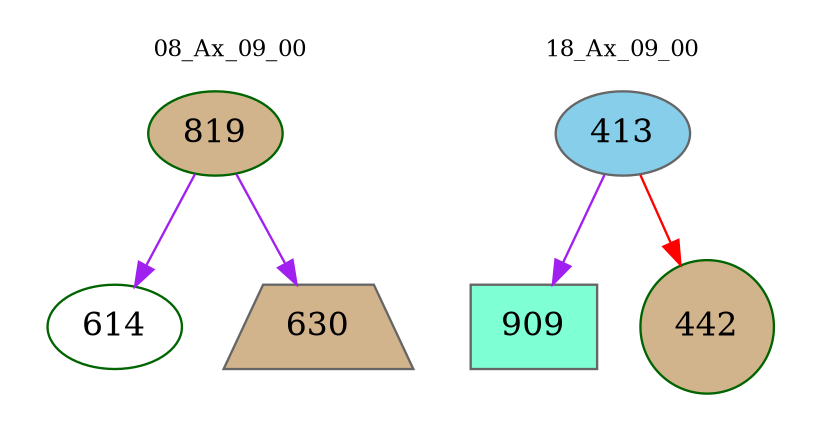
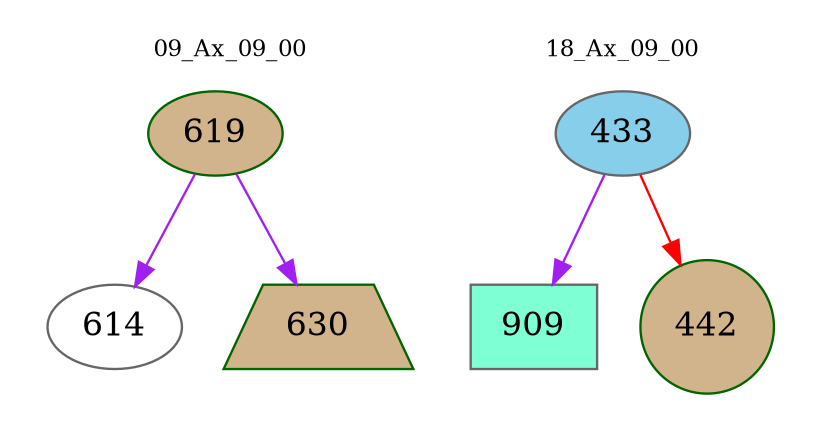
cluster "08_Ax_09_00": label "08_Ax_09_00" -> "09_Ax_09_00"
node "819": label "819" -> "619"
node "413": label "413" -> "433"
node "614": color darkgreen -> gray40
node "630": color gray40 -> darkgreen
